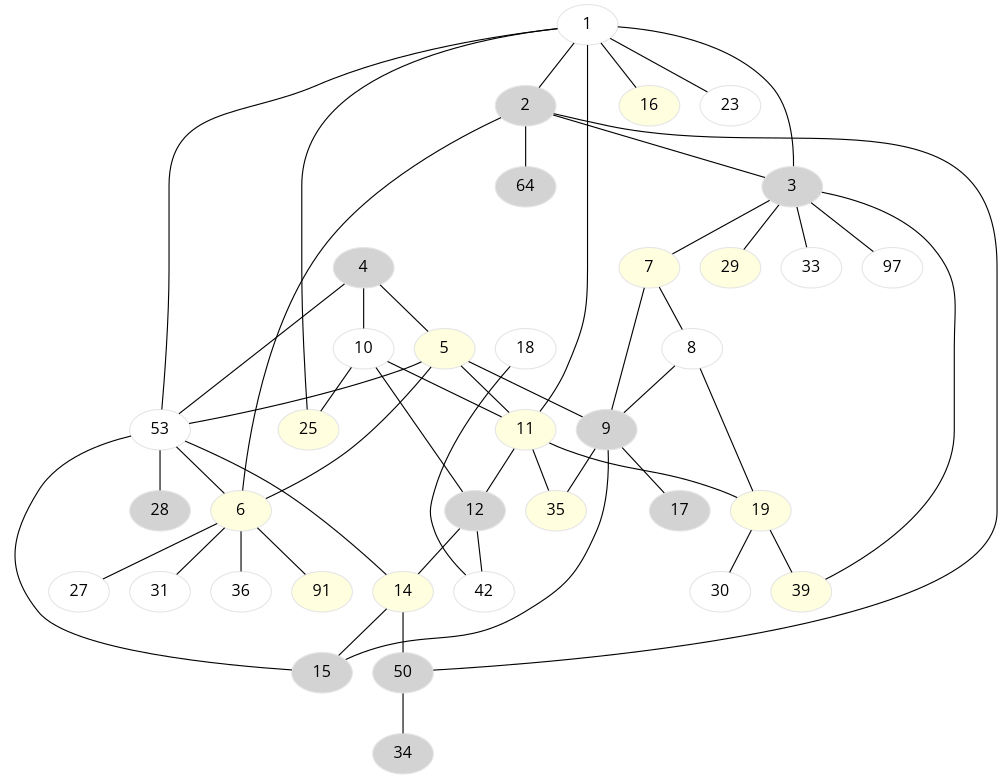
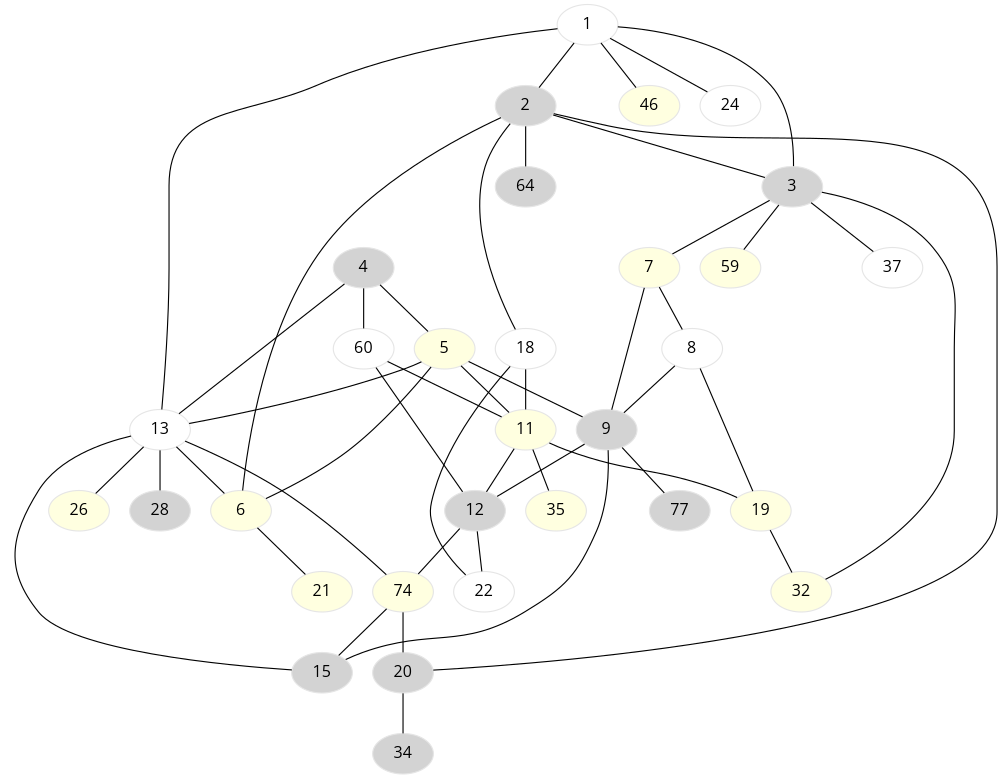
node "16": label "16" -> "46"
node "23": label "23" -> "24"
edge "2" -- "18": added
edge "1" -- "11": now "18" -- "11"
node "29": label "29" -> "59"
node "33": removed
node "97": label "97" -> "37"
node "10": label "10" -> "60"
node "53": label "53" -> "13"
node "25": removed
edge "9" -- "35": now "9" -- "12"
node "26": added
node "17": label "17" -> "77"
node "27": removed
node "31": removed
node "36": removed
node "91": label "91" -> "21"
node "14": label "14" -> "74"
node "42": label "42" -> "22"
node "30": removed
node "39": label "39" -> "32"
node "50": label "50" -> "20"
